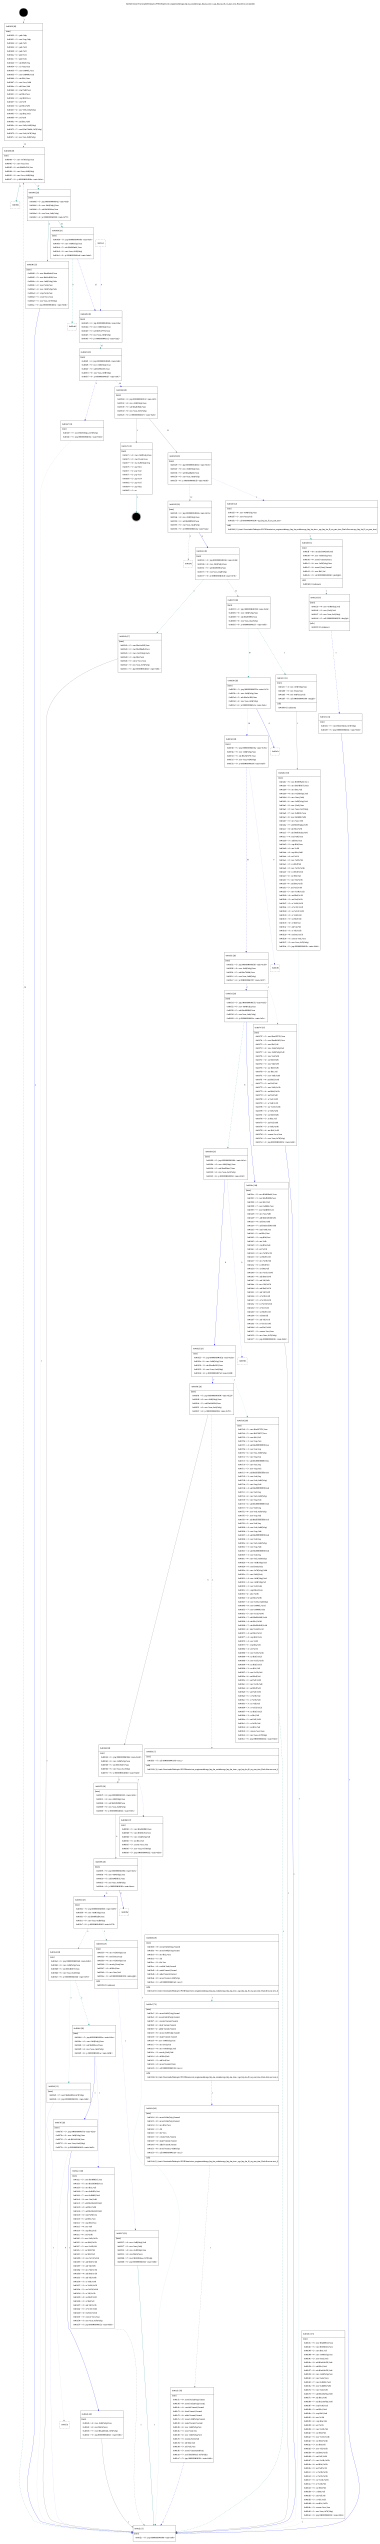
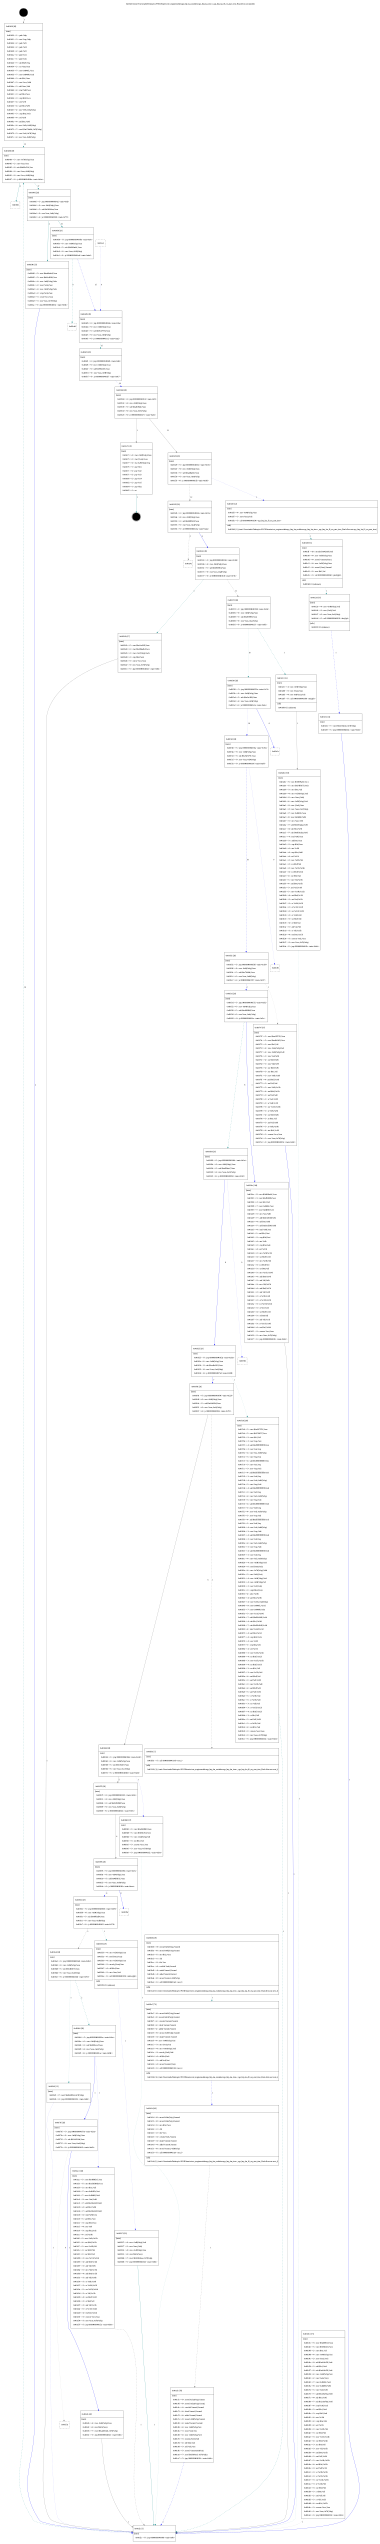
node "0x401de7 [12]": removed
